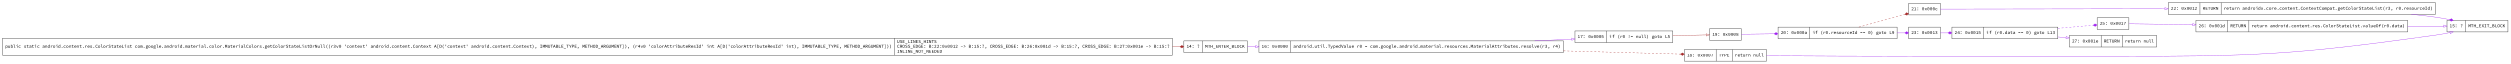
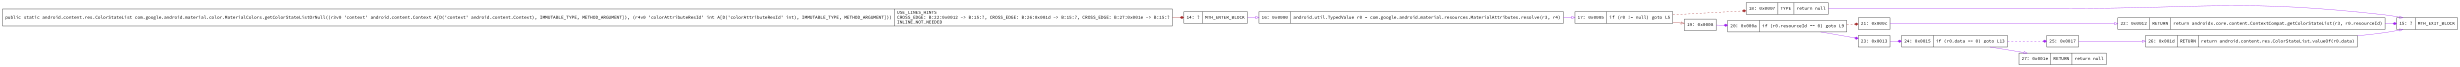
edge "16: 0x0000" -> "18: 0x0007": now "17: 0x0005" -> "18: 0x0007"
